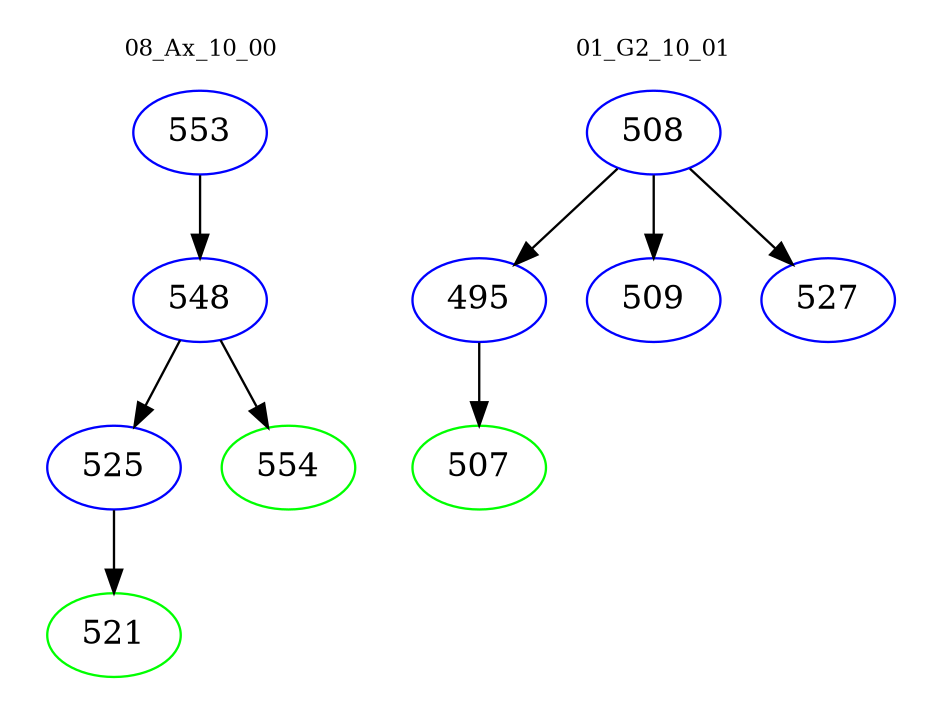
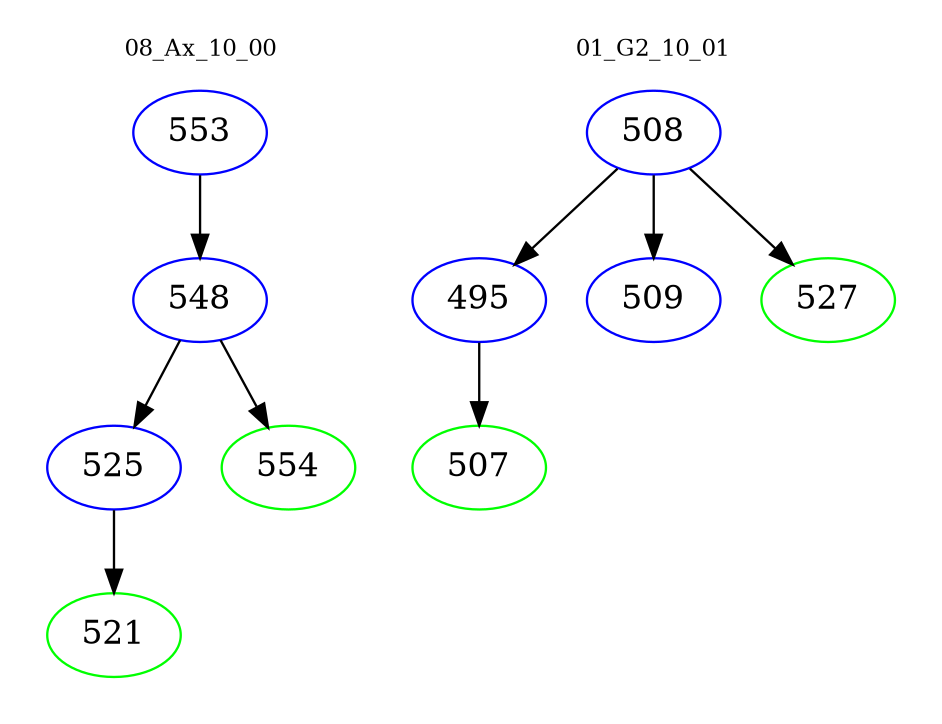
node "527": color blue -> green
